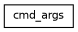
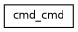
node "cmd_args": label "cmd_args" -> "cmd_cmd"
